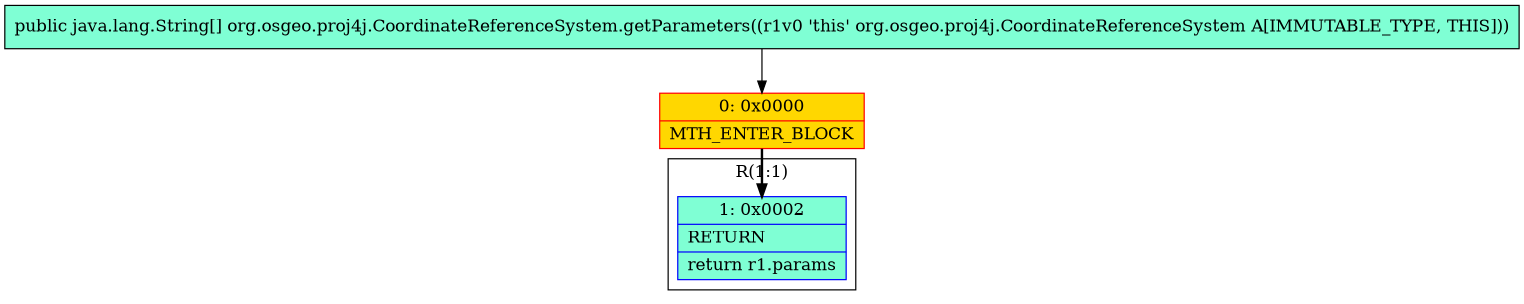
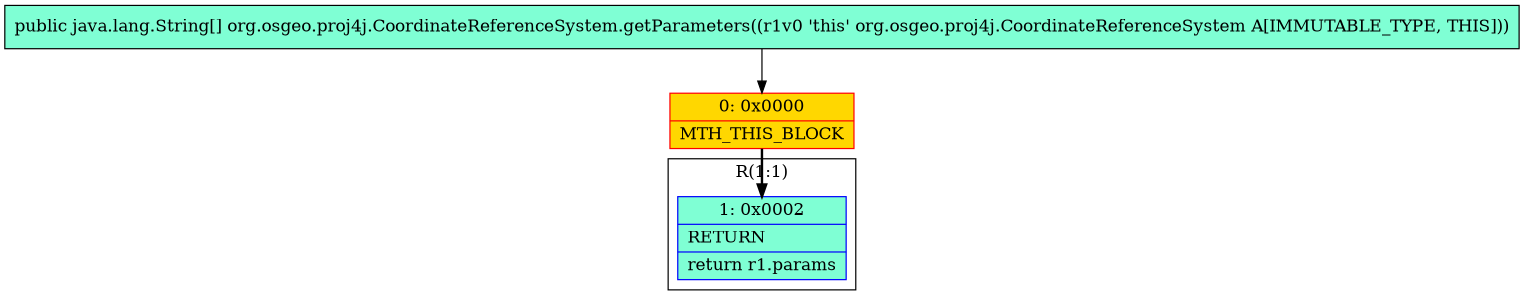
node "0: 0x0000": text "MTH_ENTER_BLOCK" -> "MTH_THIS_BLOCK"
